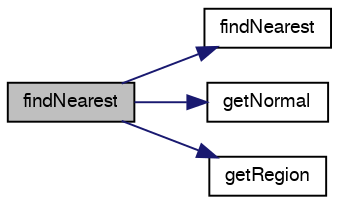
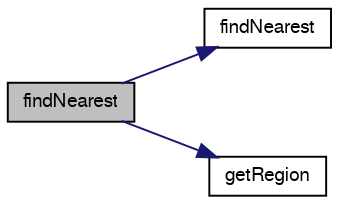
node "getNormal": removed
